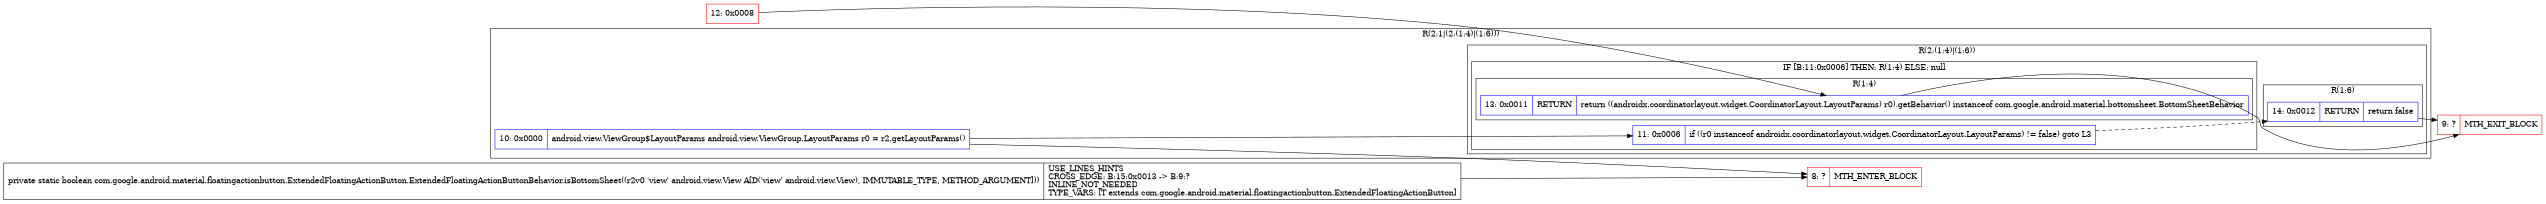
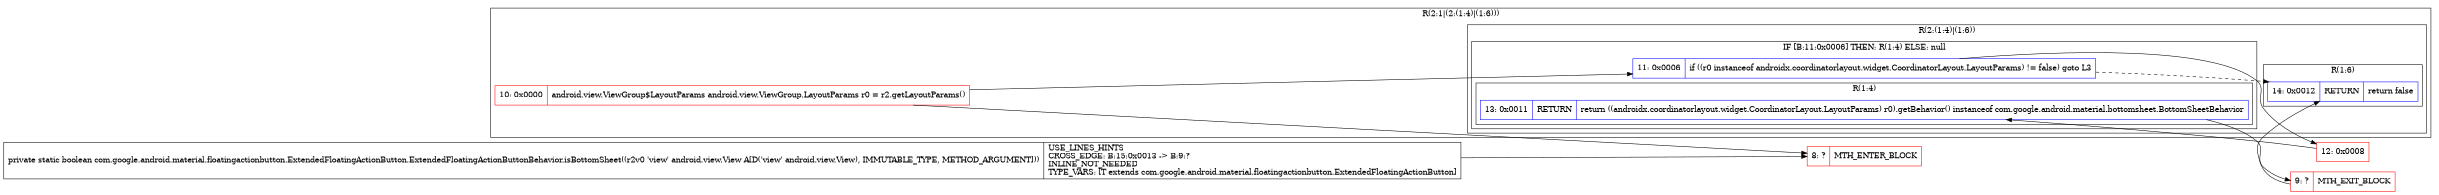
edge "11: 0x0006" -> "12: 0x0008": added
edge "14: 0x0012" -> "9: ?": reversed
node "10: 0x0000": color blue -> red
